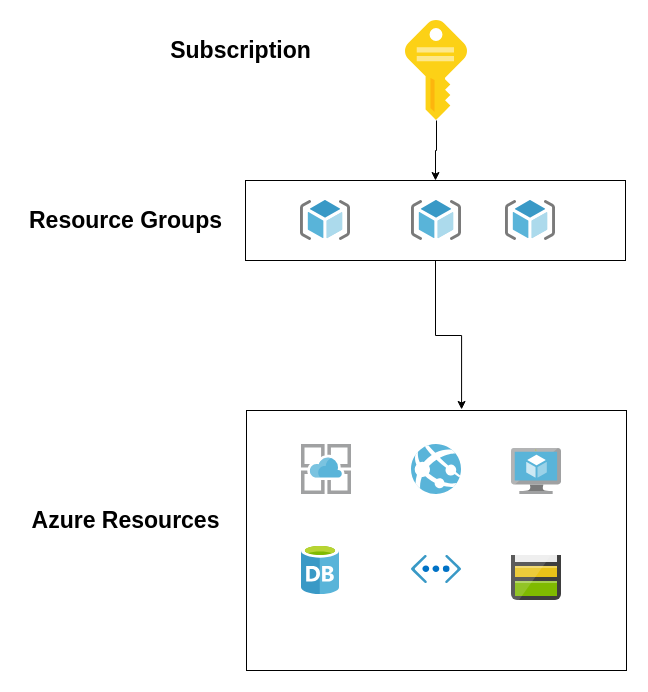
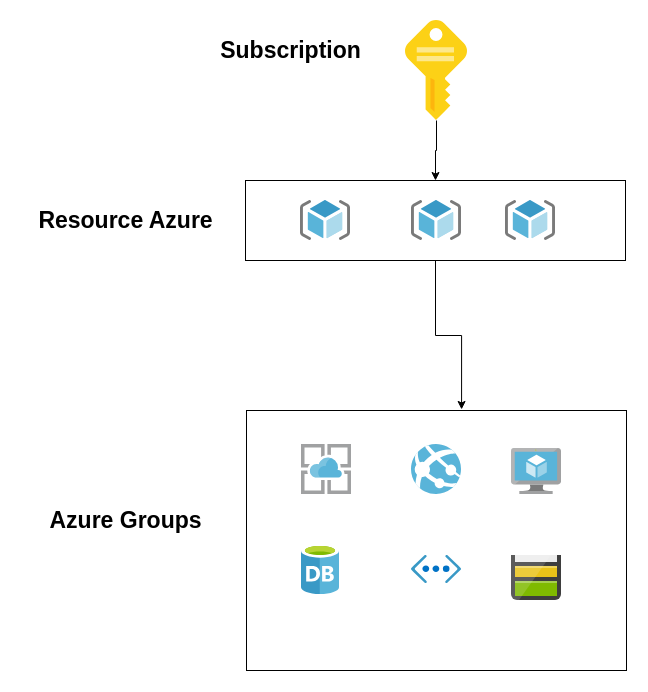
node "Subscription": moved (241, 51) -> (291, 51)
node "Resource Groups": label "Resource Groups" -> "Resource Azure"
node "Azure Resources": label "Azure Resources" -> "Azure Groups"
